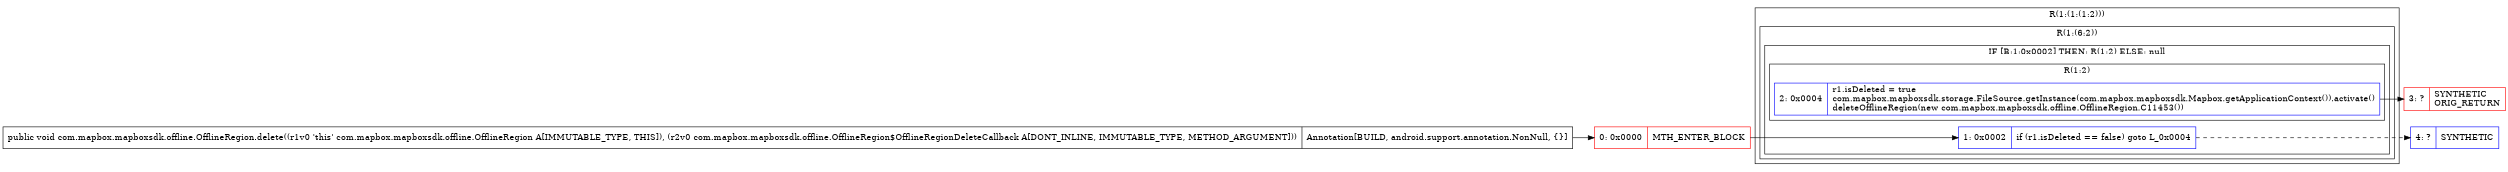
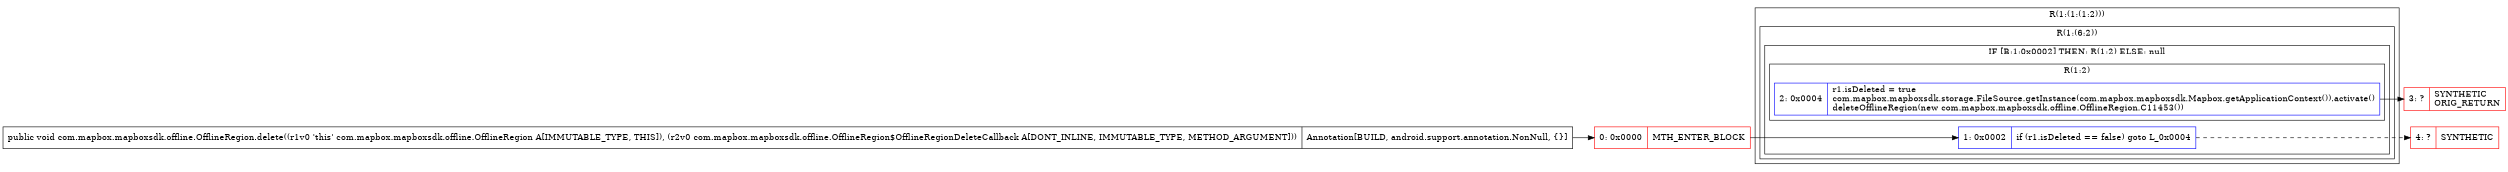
node "4: ?": color blue -> red
